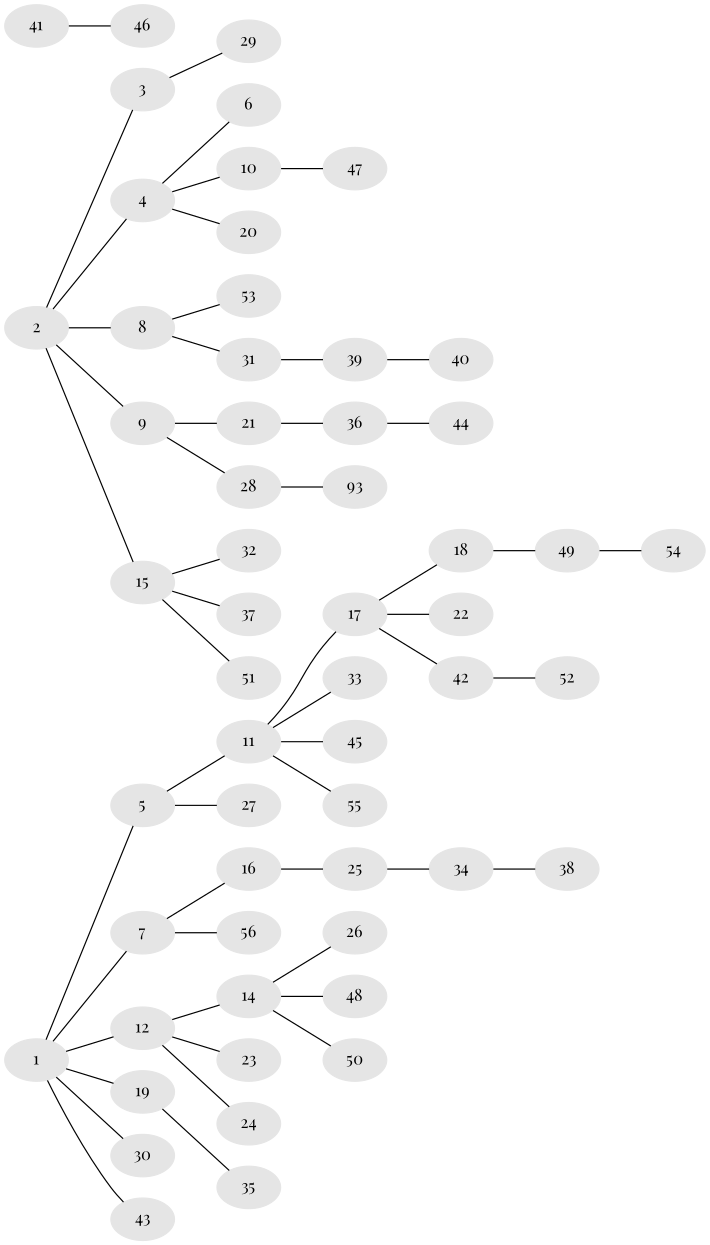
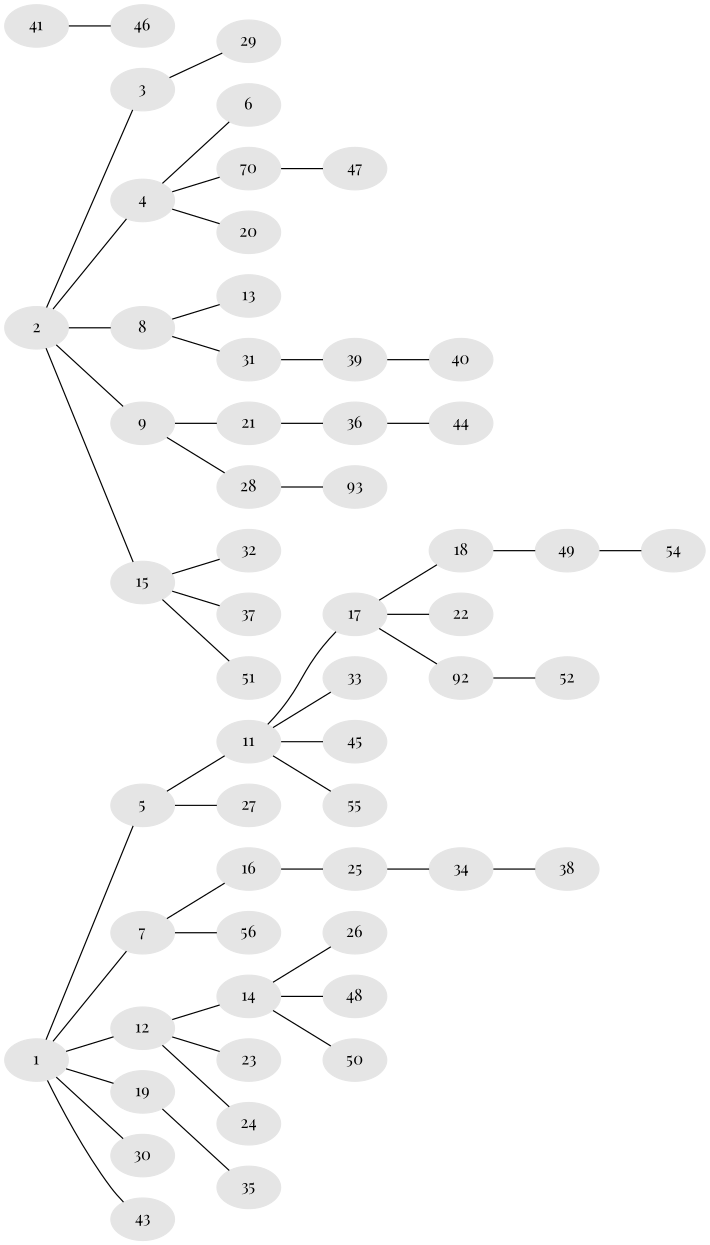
node "10": label "10" -> "70"
node "53": label "53" -> "13"
node "42": label "42" -> "92"
